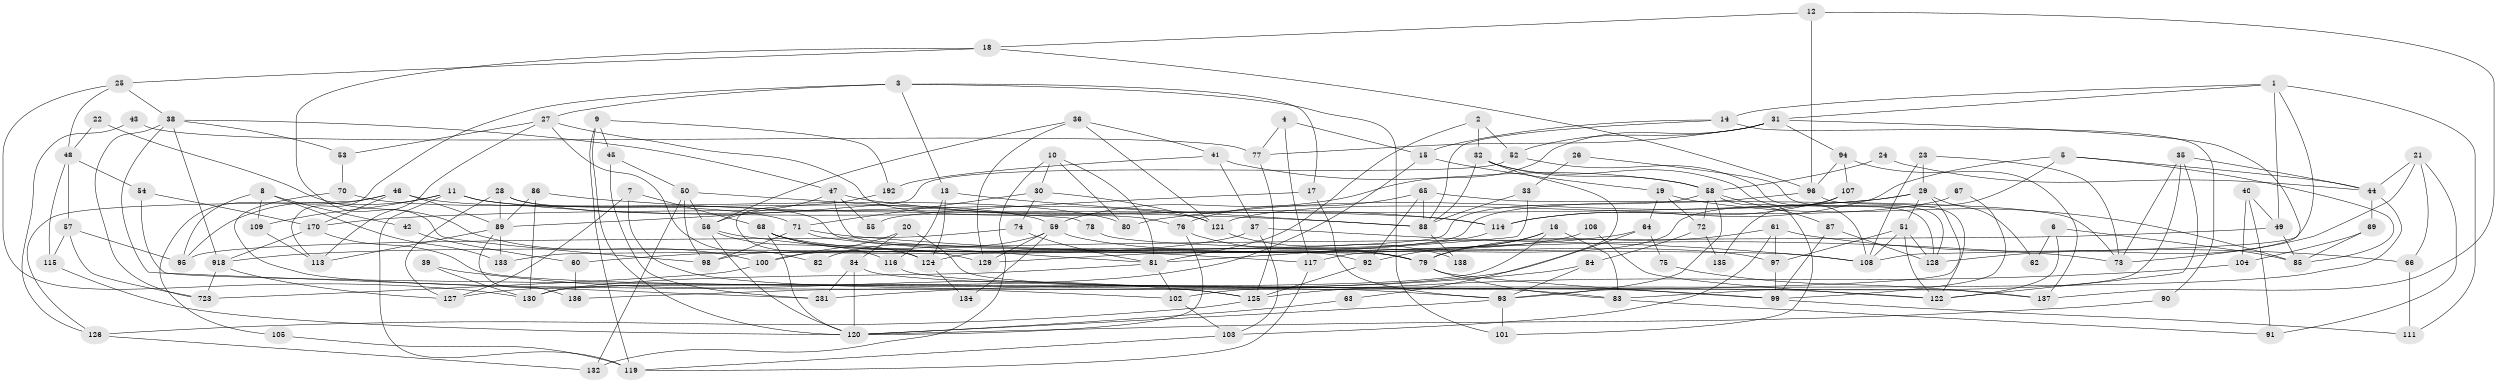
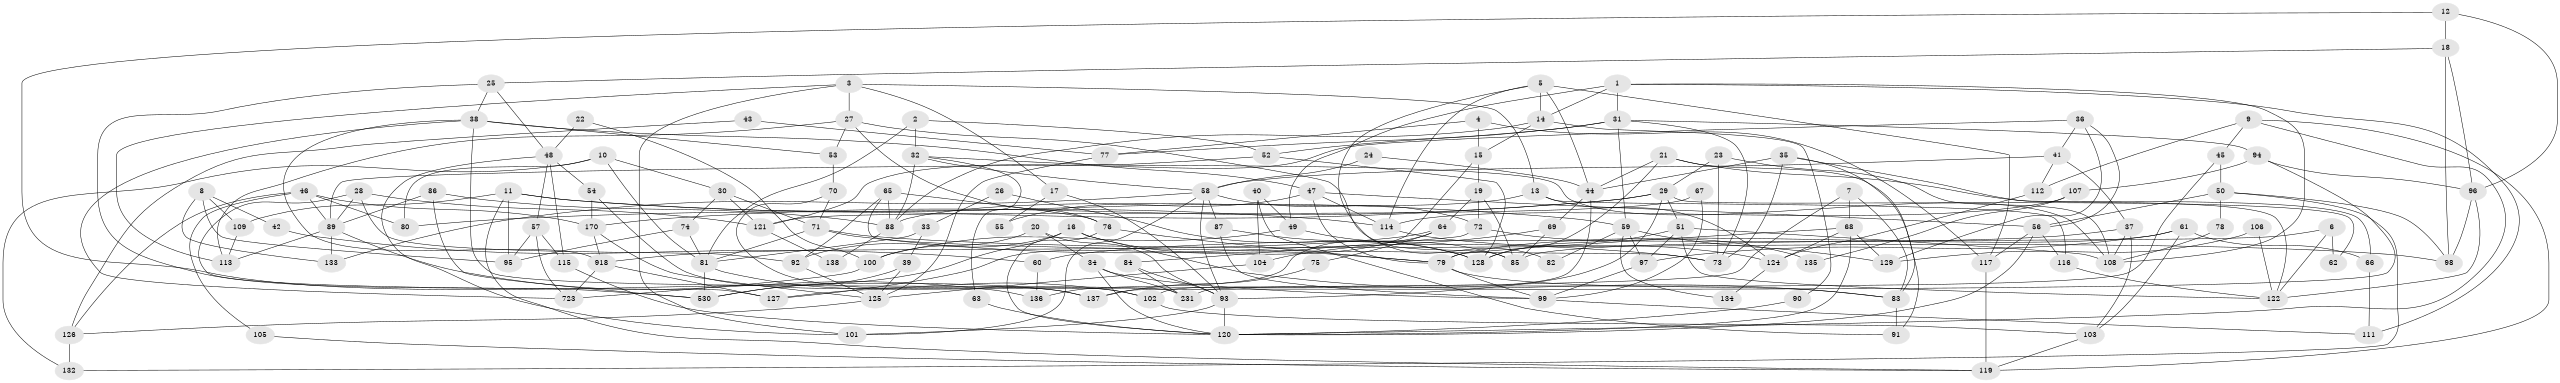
edge "5" -- "14": added
node "192": label "192" -> "112"
edge "33" -- "88": now "33" -- "39"
edge "48" -- "101": added
node "130": label "130" -> "530"
